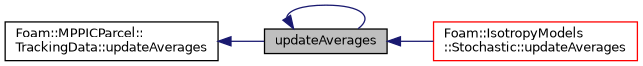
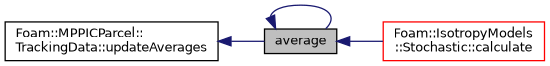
node "updateAverages": label "updateAverages" -> "average"
node "Foam::IsotropyModels ::Stochastic::updateAverages": label "Foam::IsotropyModels ::Stochastic::updateAverages" -> "Foam::IsotropyModels ::Stochastic::calculate"
